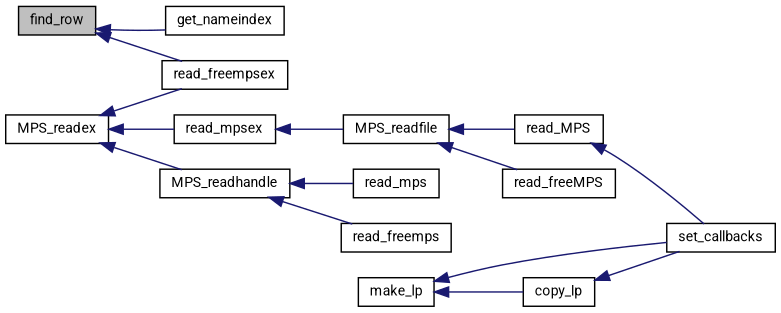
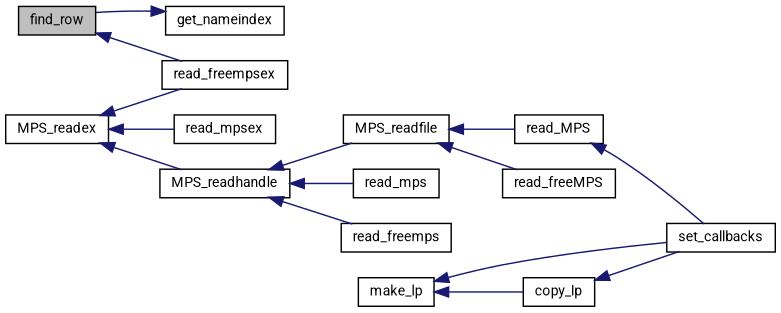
edge "get_nameindex" -> "find_row": reversed
edge "MPS_readfile" -> "read_mpsex": now "MPS_readfile" -> "MPS_readhandle"
